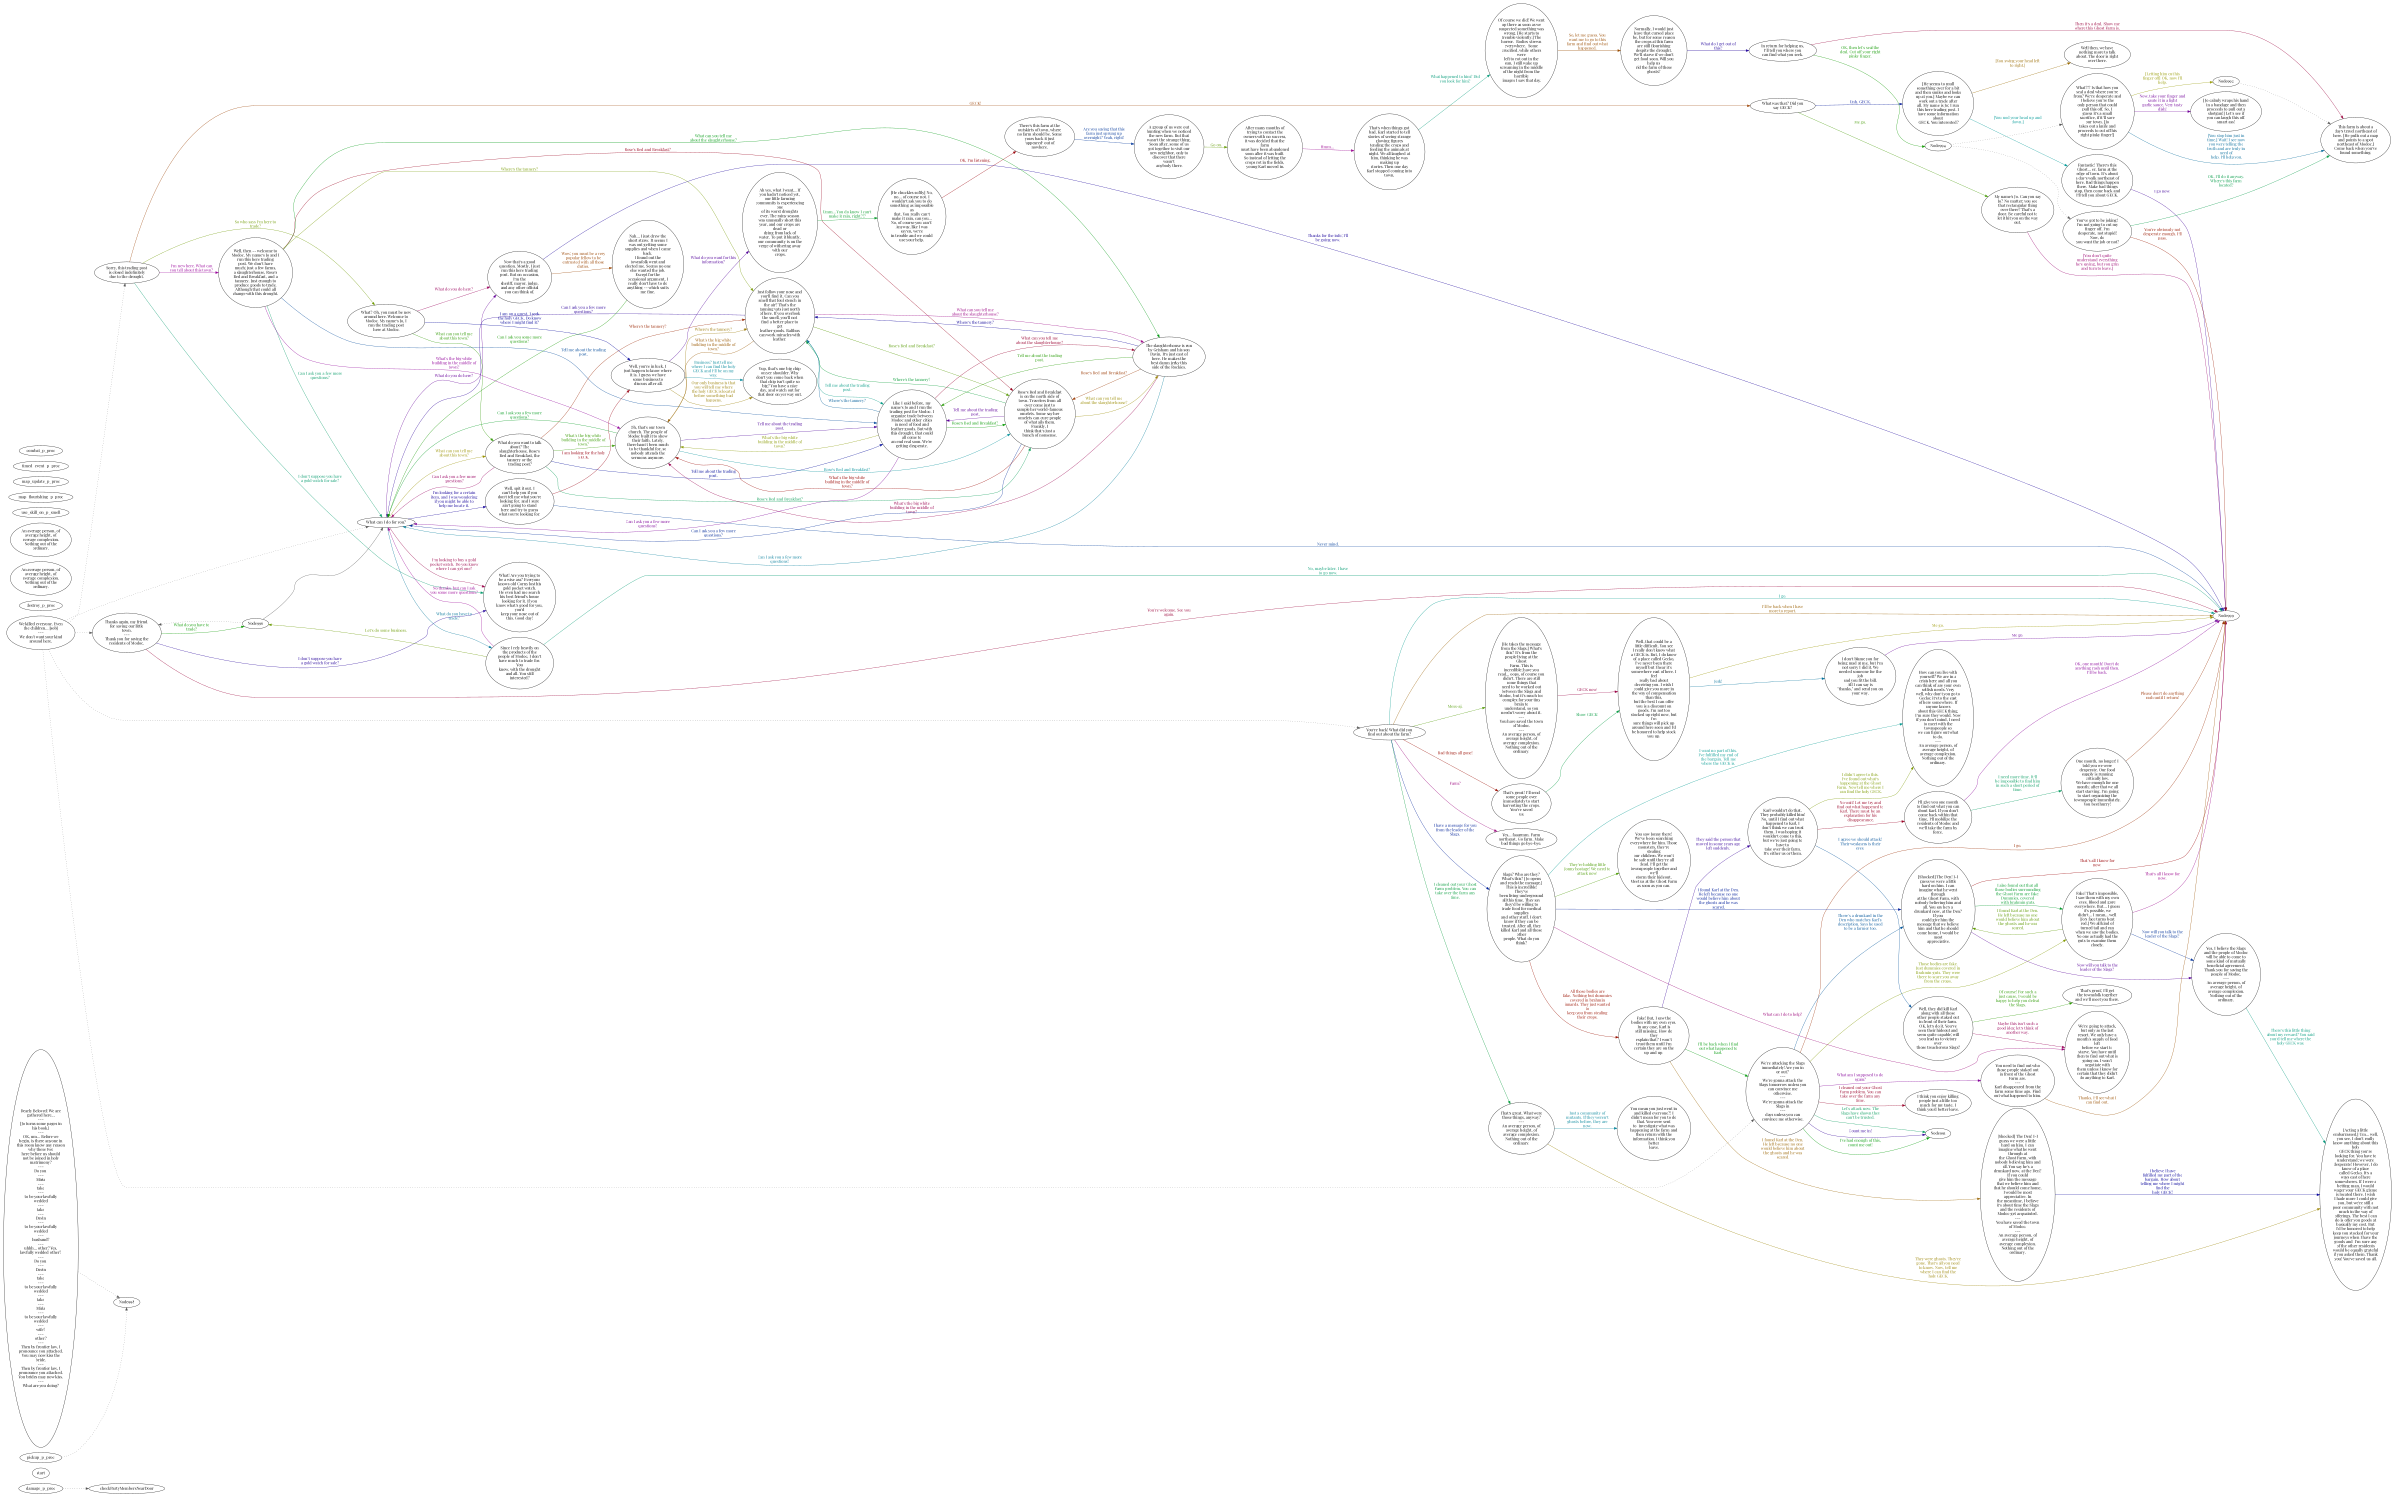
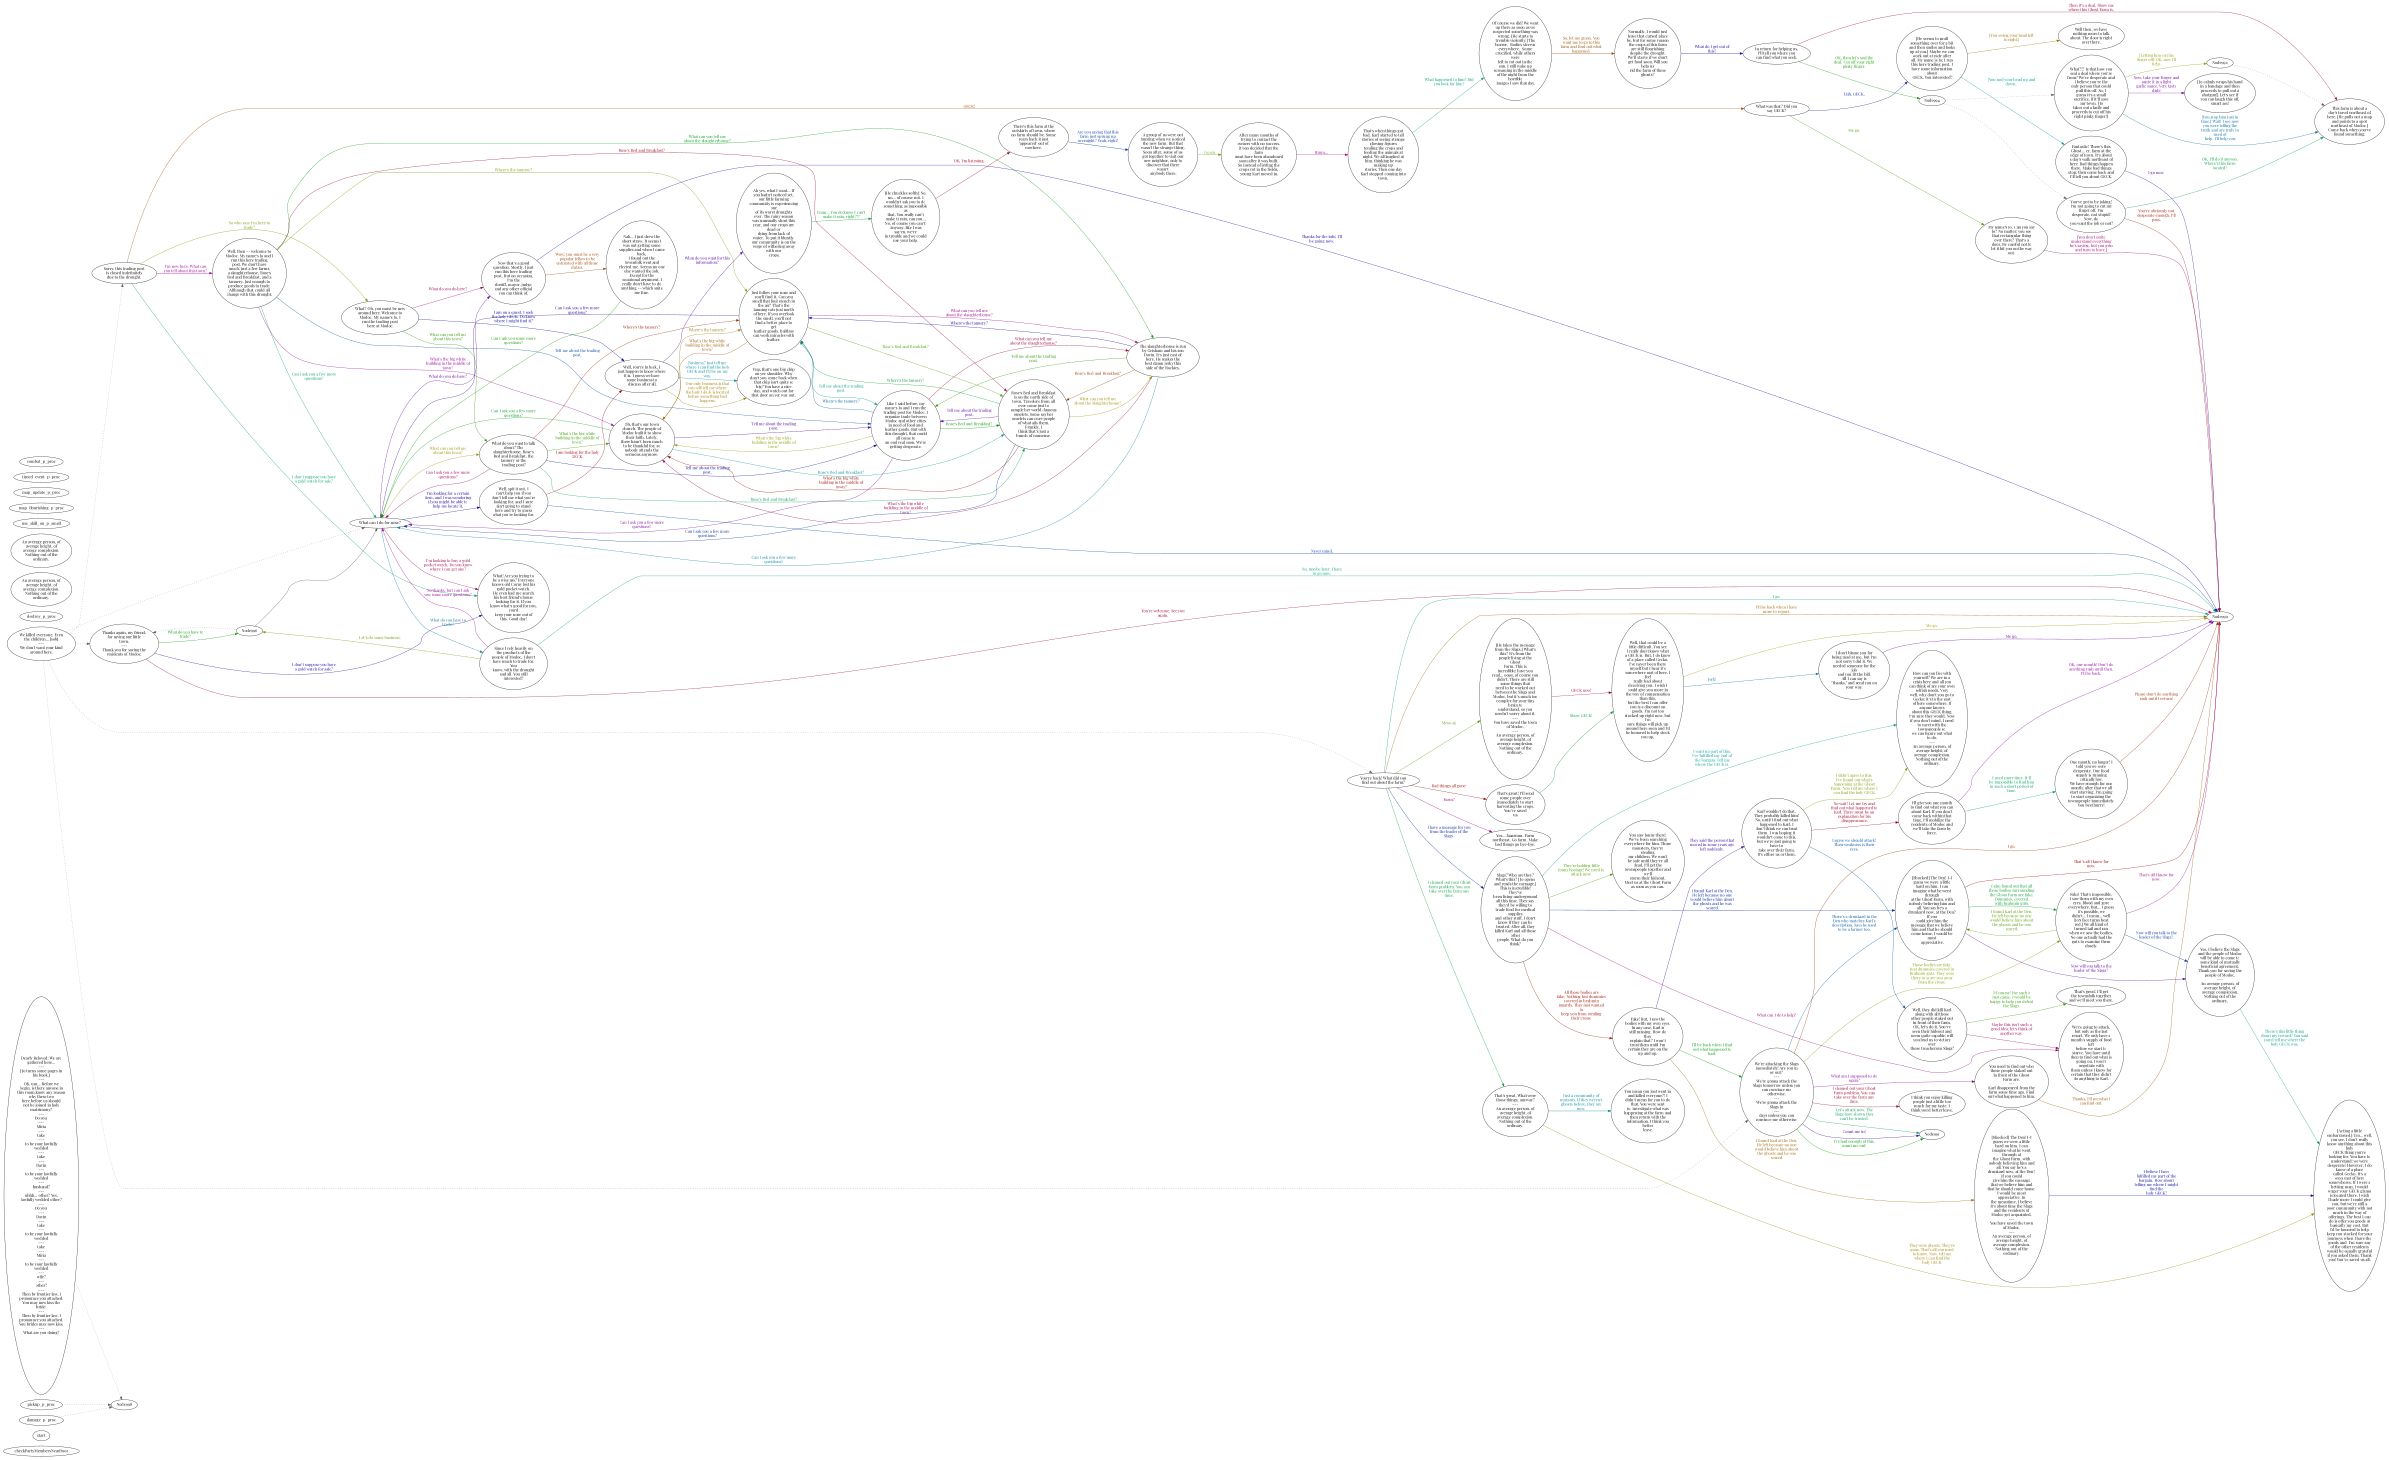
node "What can I do for you?": label "What can I do for you?" -> "What can I do for nose?"
edge "damage_p_proc" -> "checkPartyMembersNearDoor": now "damage_p_proc" -> "Node998"
